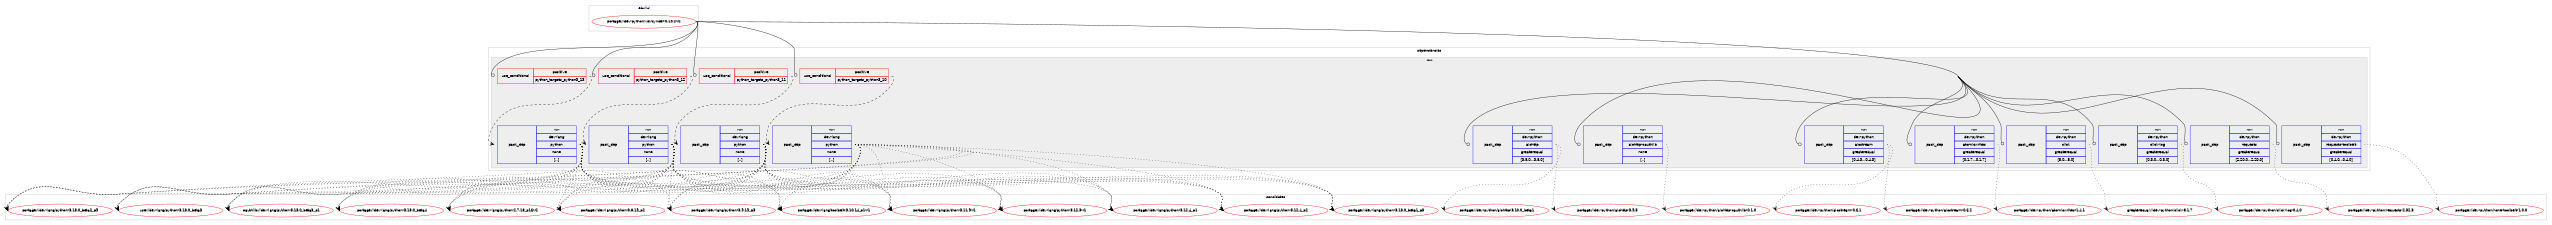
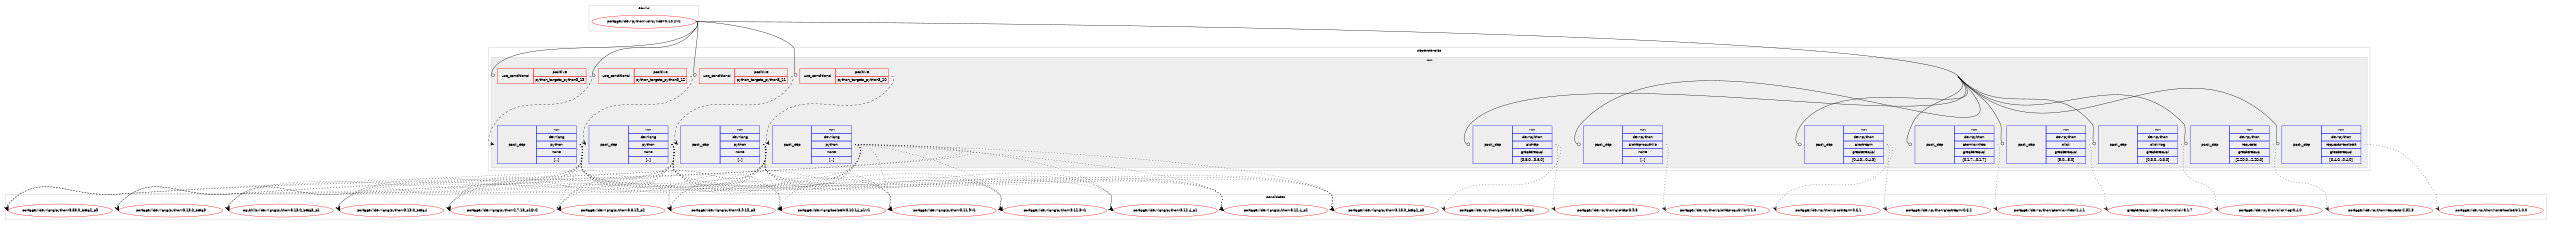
node "portage://dev-lang/python-3.13.0_beta2_p9": label "portage://dev-lang/python-3.13.0_beta2_p9" -> "portage://dev-lang/python-3.53.0_beta2_p9"
node "use://dev-lang/python-3.13.0_beta3": label "use://dev-lang/python-3.13.0_beta3" -> "portage://dev-lang/python-3.13.0_beta3"
